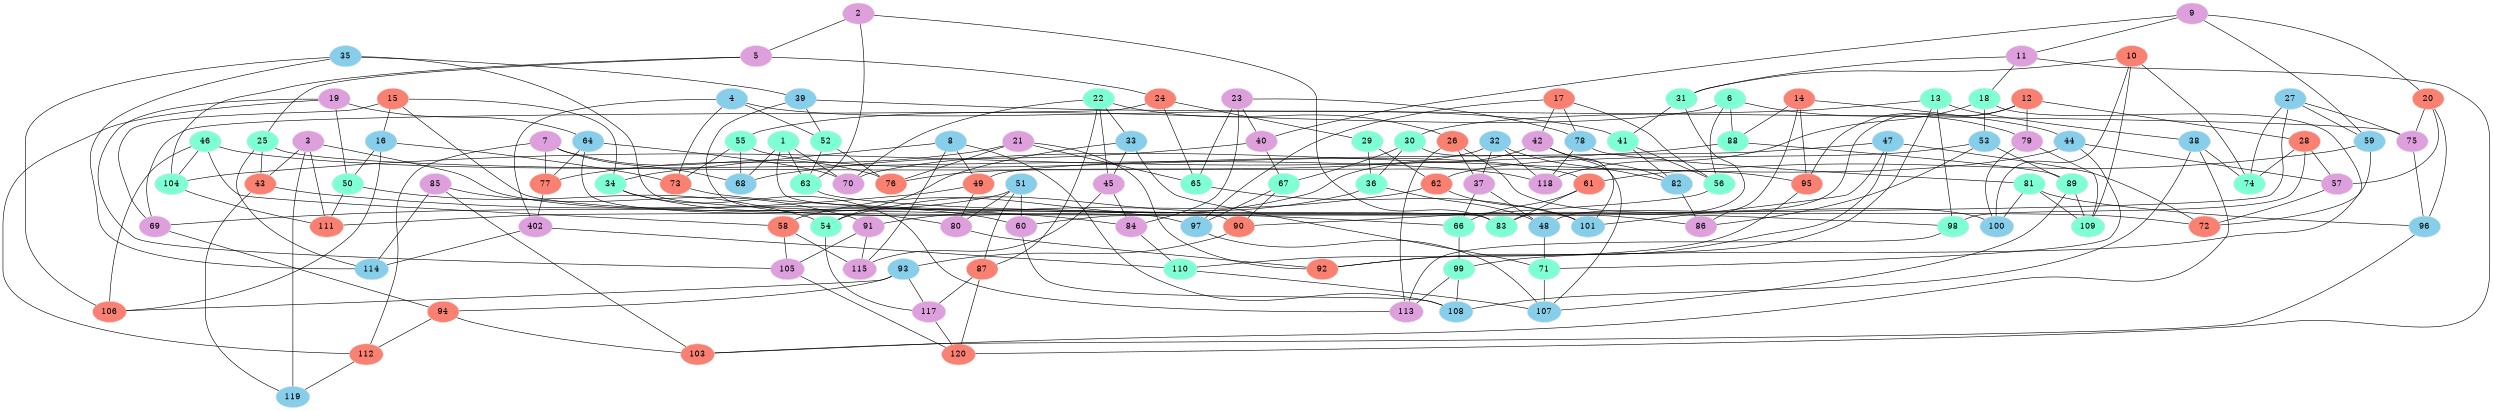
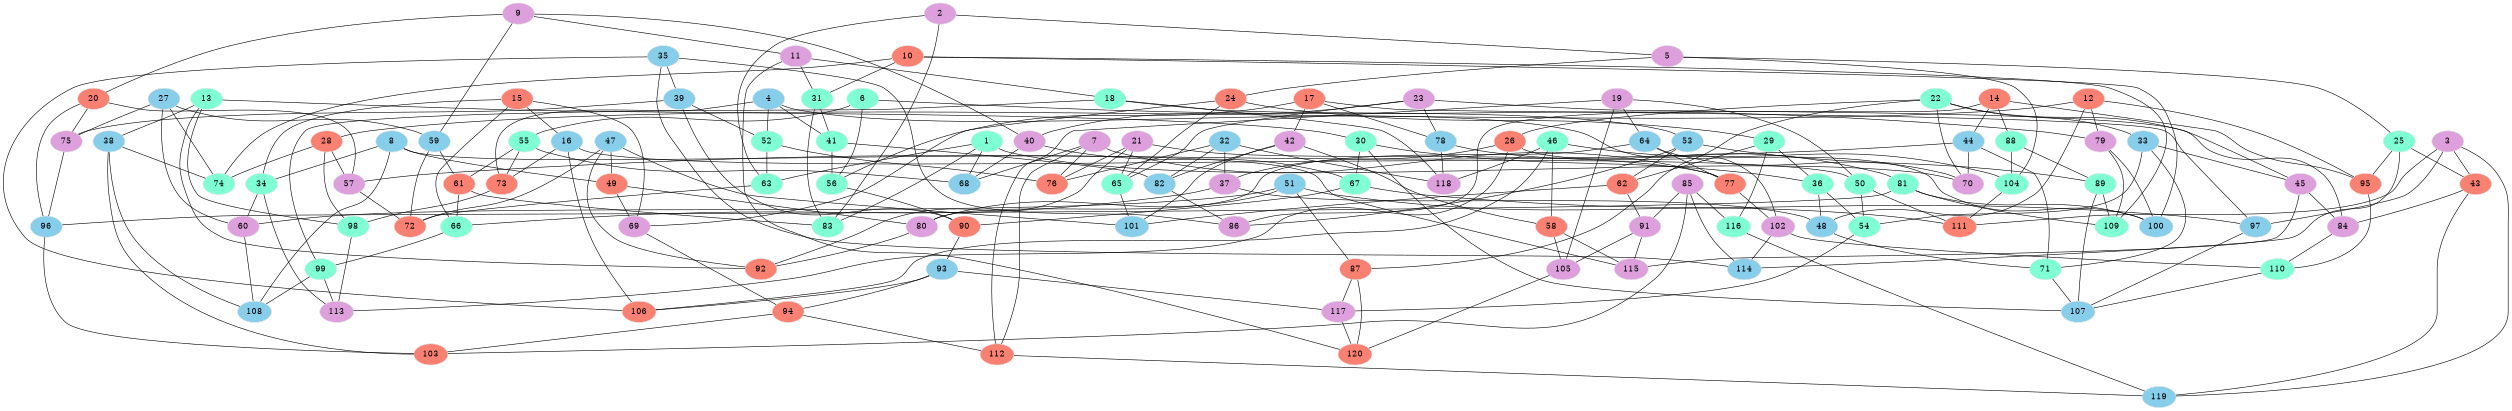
edge "6" -- "88": removed
node "402": label "402" -> "102"
node "116": added
